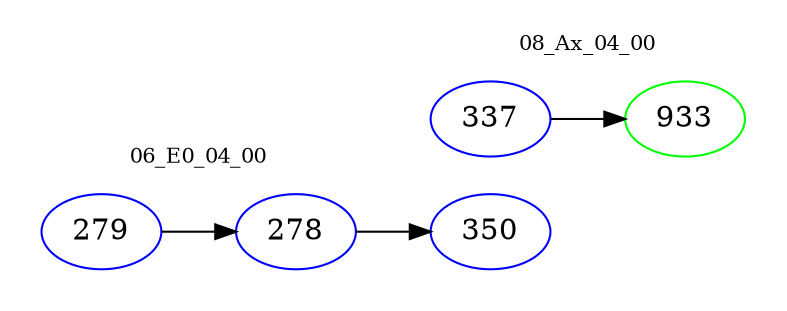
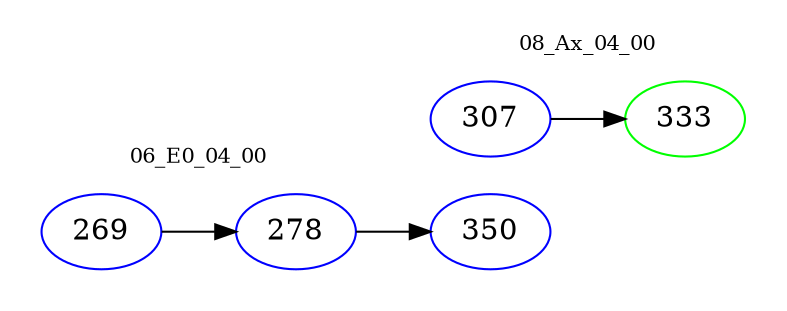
node "337": label "337" -> "307"
node "933": label "933" -> "333"
node "279": label "279" -> "269"
